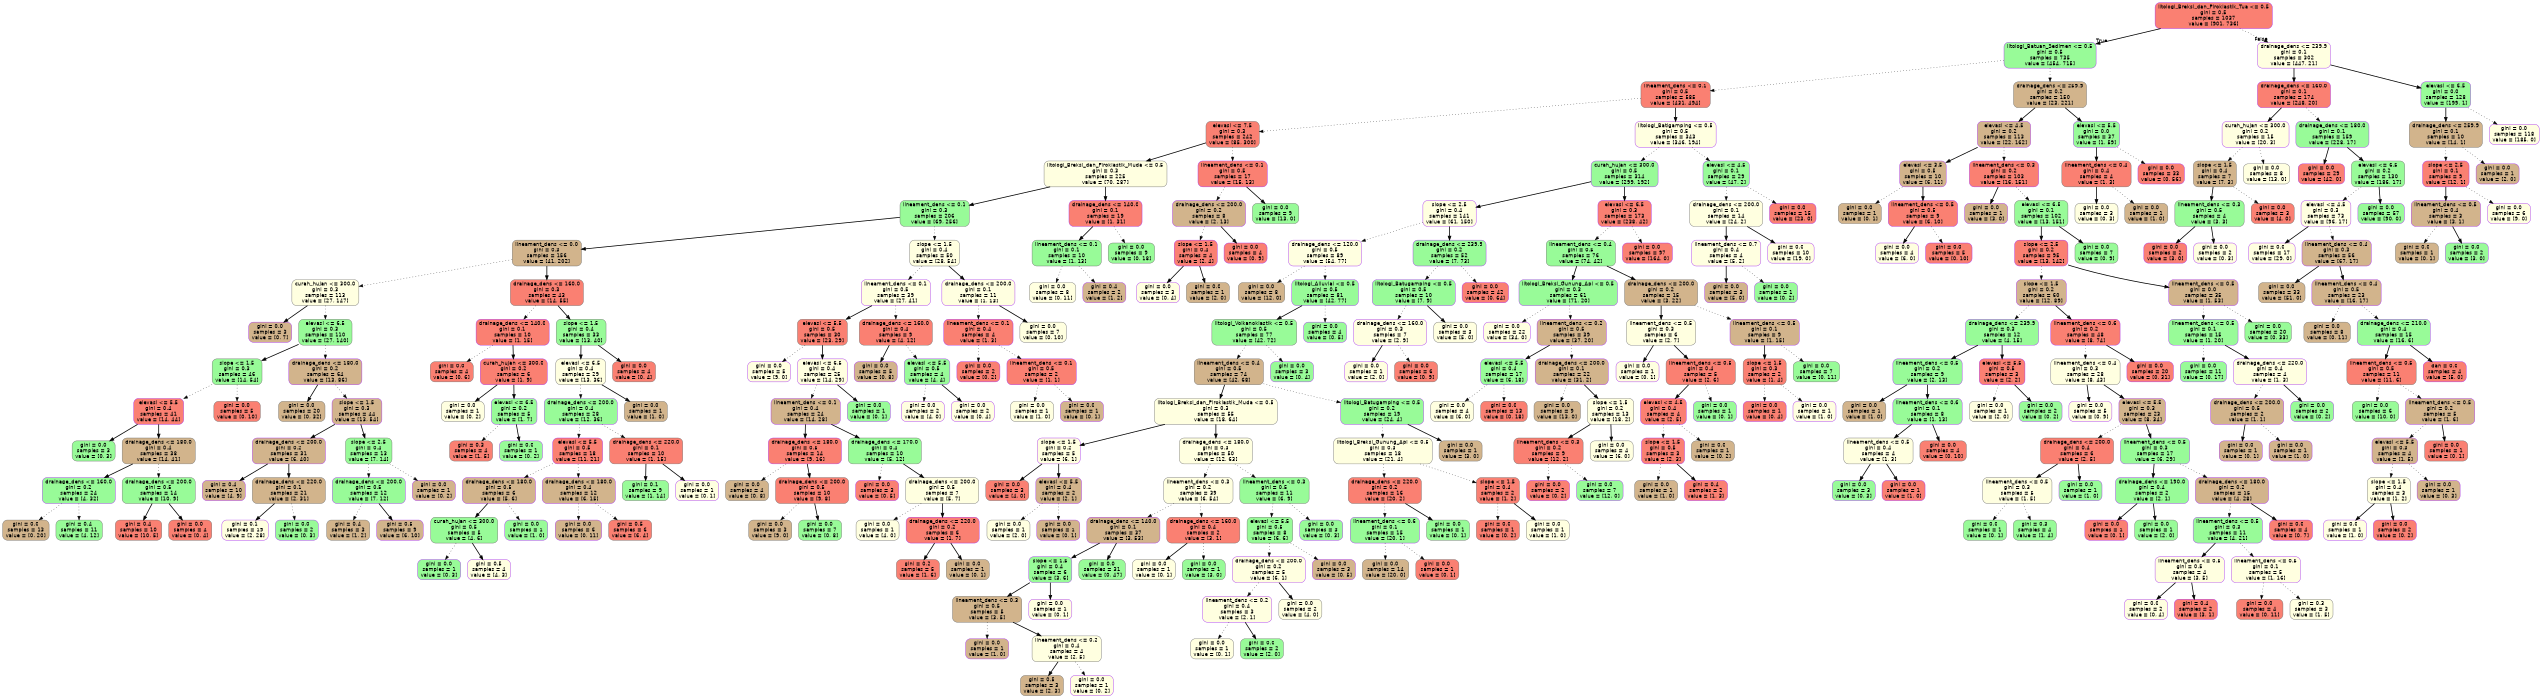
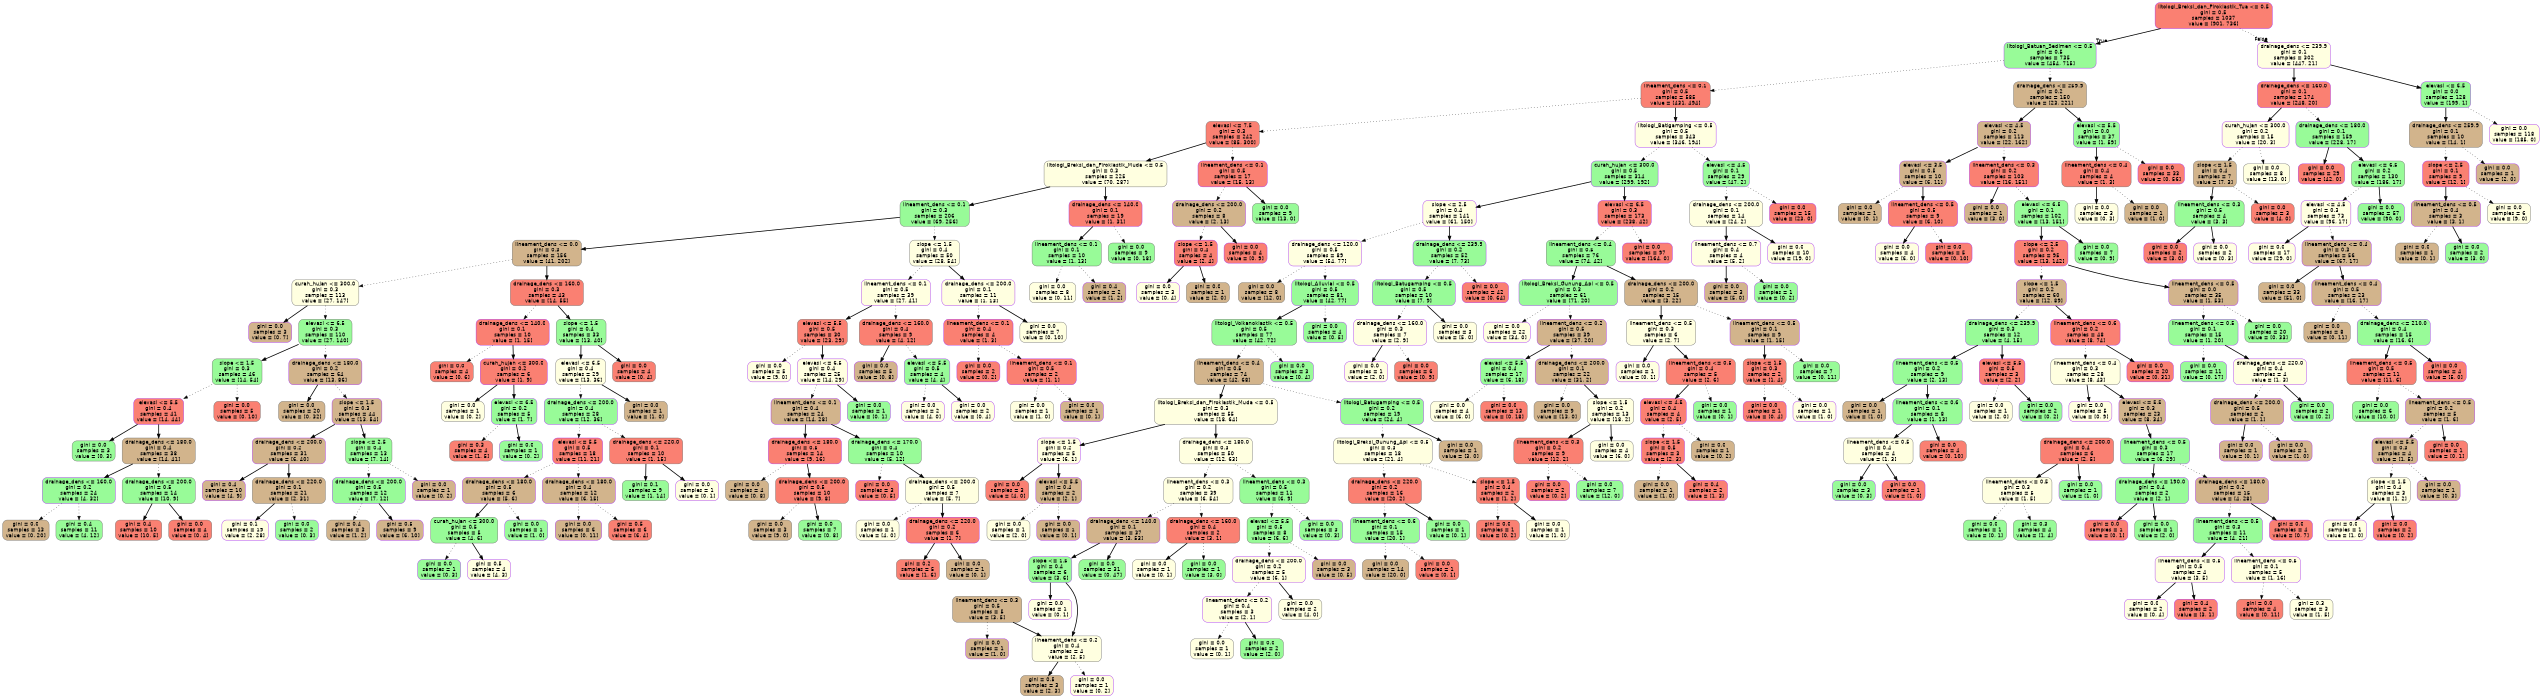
node "gini = 0.0 samples = 6 value = [9, 0]": color purple -> gray40
node "dan = 0.0 samples = 4 value = [5, 0]": label "dan = 0.0 samples = 4 value = [5, 0]" -> "gini = 0.0 samples = 4 value = [5, 0]"
edge "elevasi <= 5.5 gini = 0.3 samples = 23 value = [8, 34]" -> "drainage_dens <= 200.0 gini = 0.4 samples = 6 value = [2, 5]": removed
edge "slope <= 1.5 gini = 0.4 samples = 6 value = [3, 6]" -> "lineament_dens <= 0.3 gini = 0.5 samples = 5 value = [3, 5]": now "slope <= 1.5 gini = 0.4 samples = 6 value = [3, 6]" -> "lineament_dens <= 0.2 gini = 0.4 samples = 4 value = [2, 5]"
